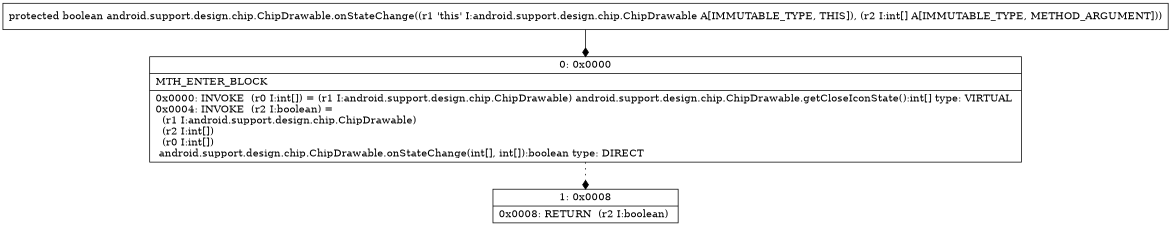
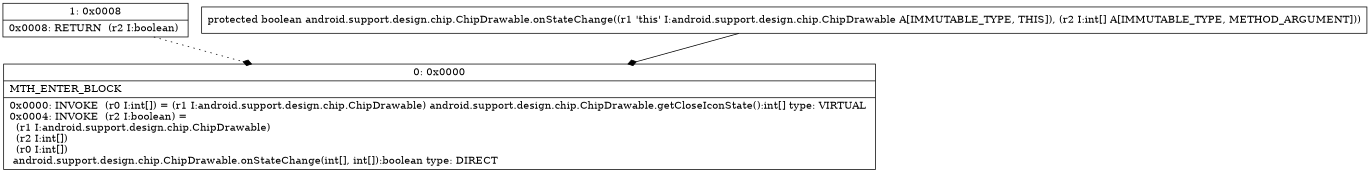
edge "0: 0x0000" -> "1: 0x0008": reversed
